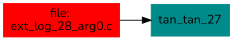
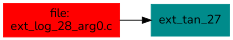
node "tan_tan_27": label "tan_tan_27" -> "ext_tan_27"
